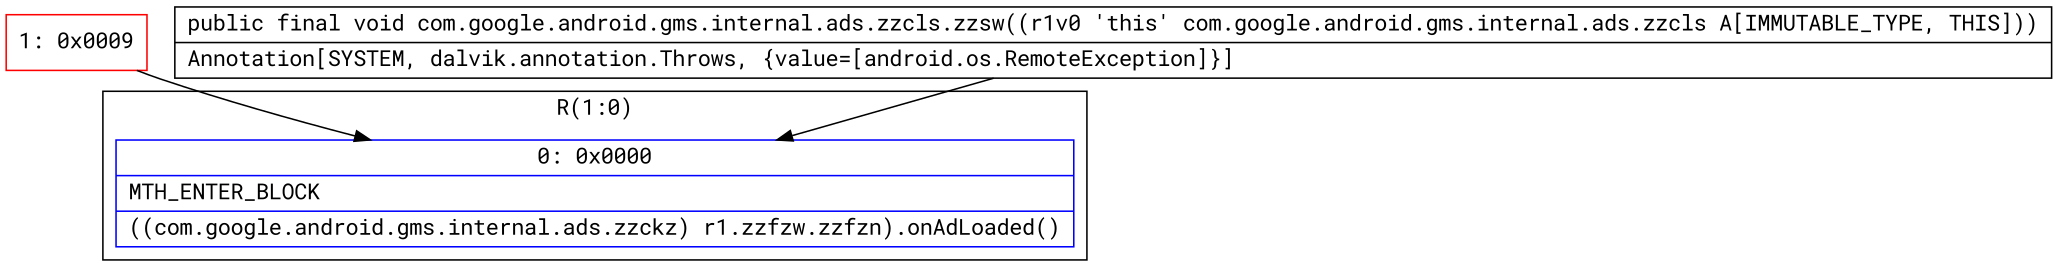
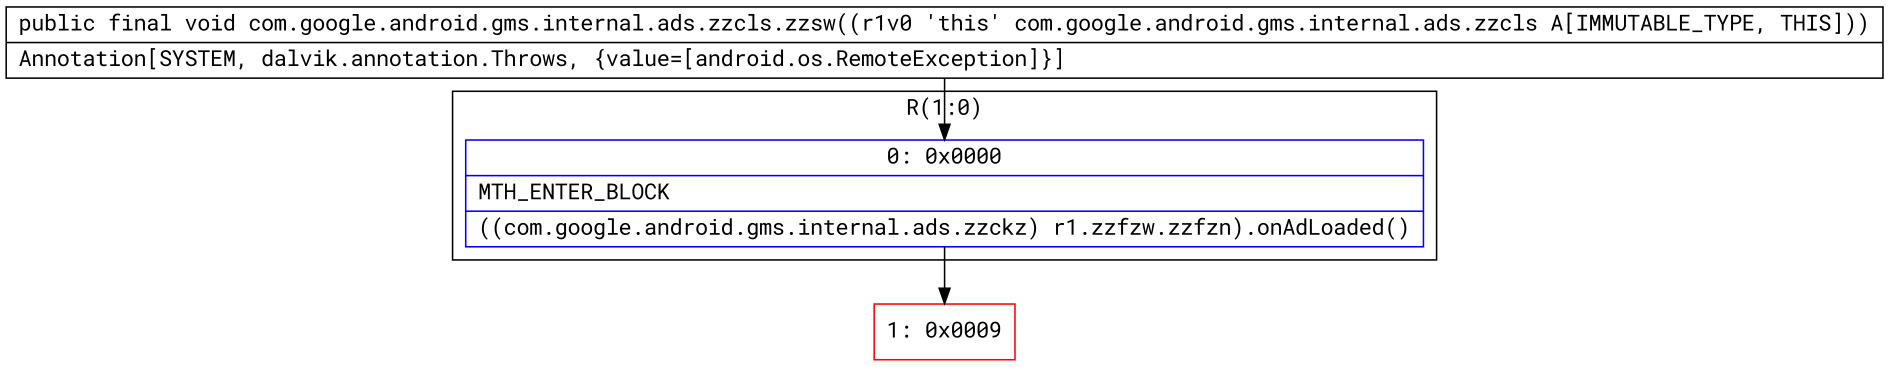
edge "1: 0x0009" -> "0: 0x0000": reversed
